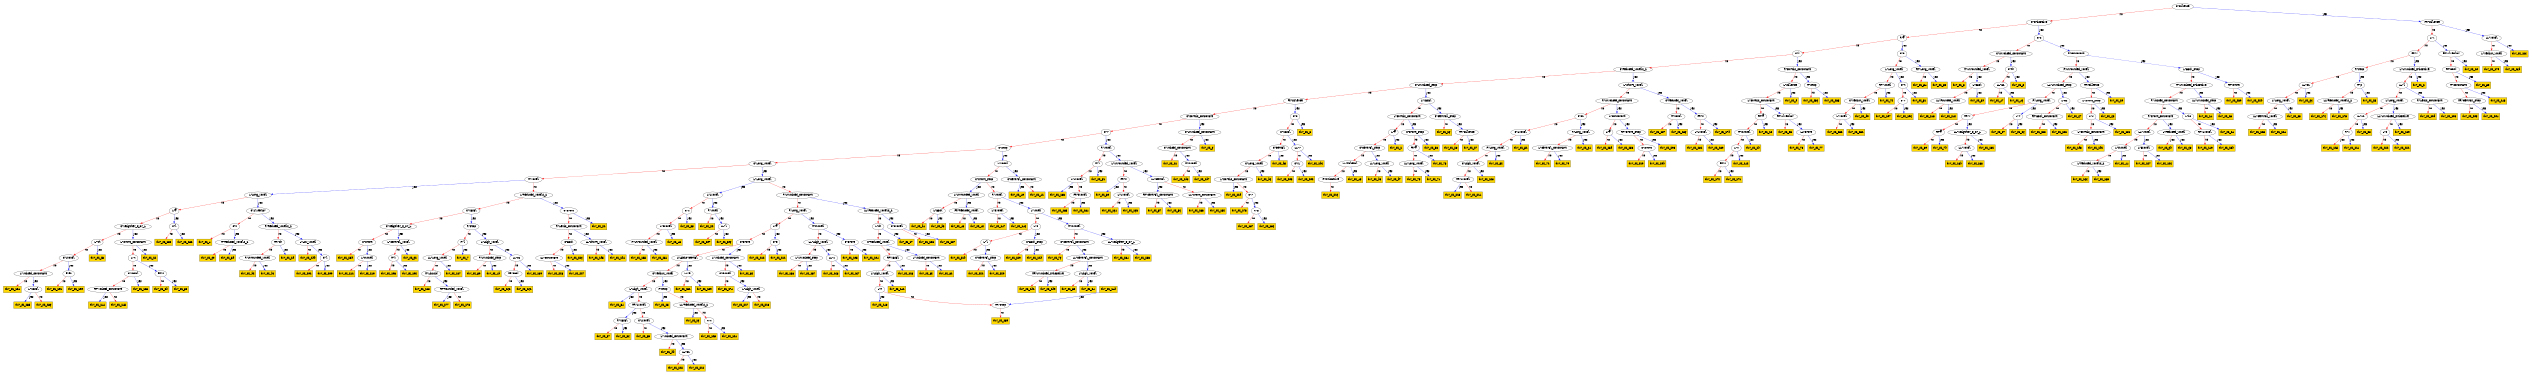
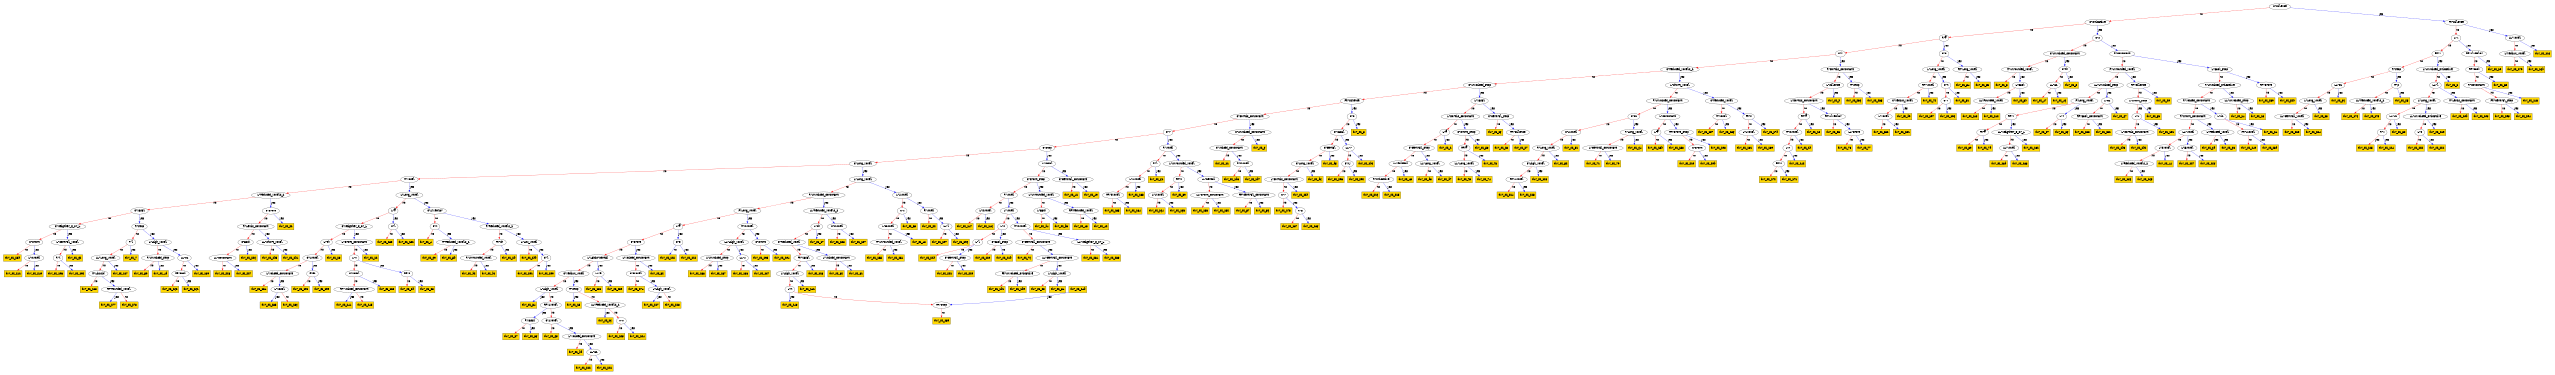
edge "L-Front_Stop" -> "L-u": label "no" -> "yes"
node "dur_s2_215": added
edge "C-e" -> "dur_s2_112": color red -> blue
edge "C-Back_Stop" -> "dur_s2_119": label "yes" -> "no"
